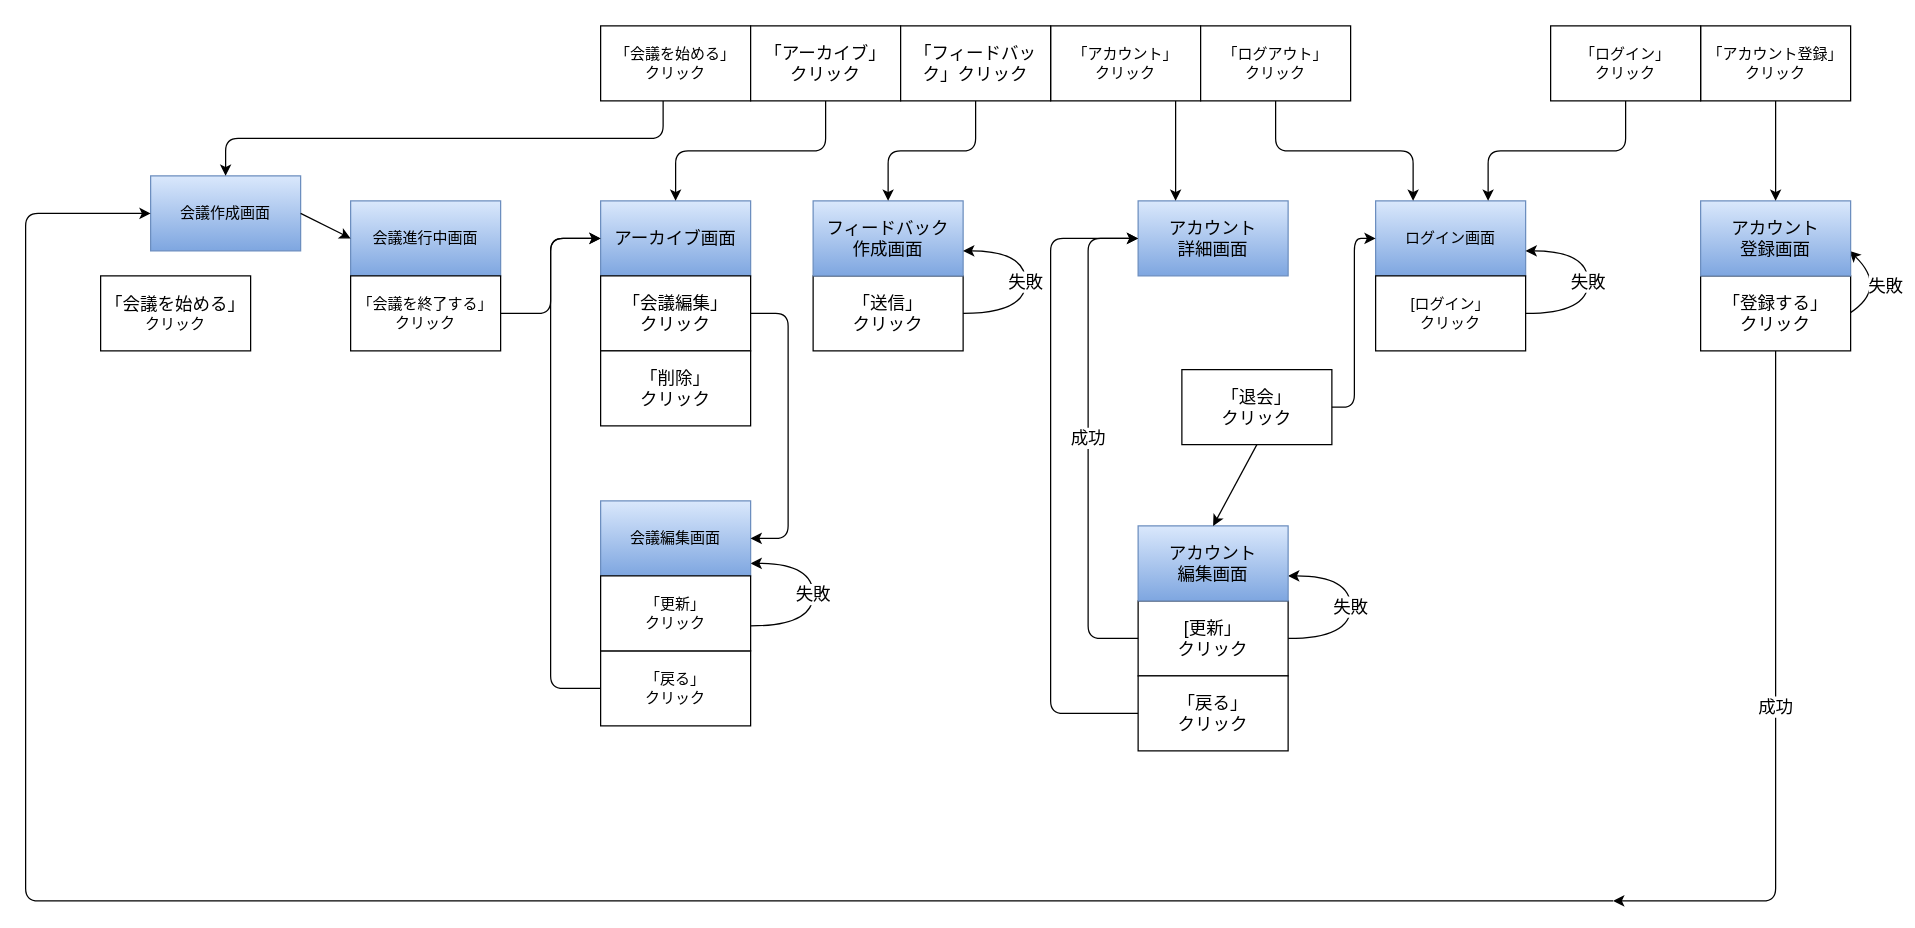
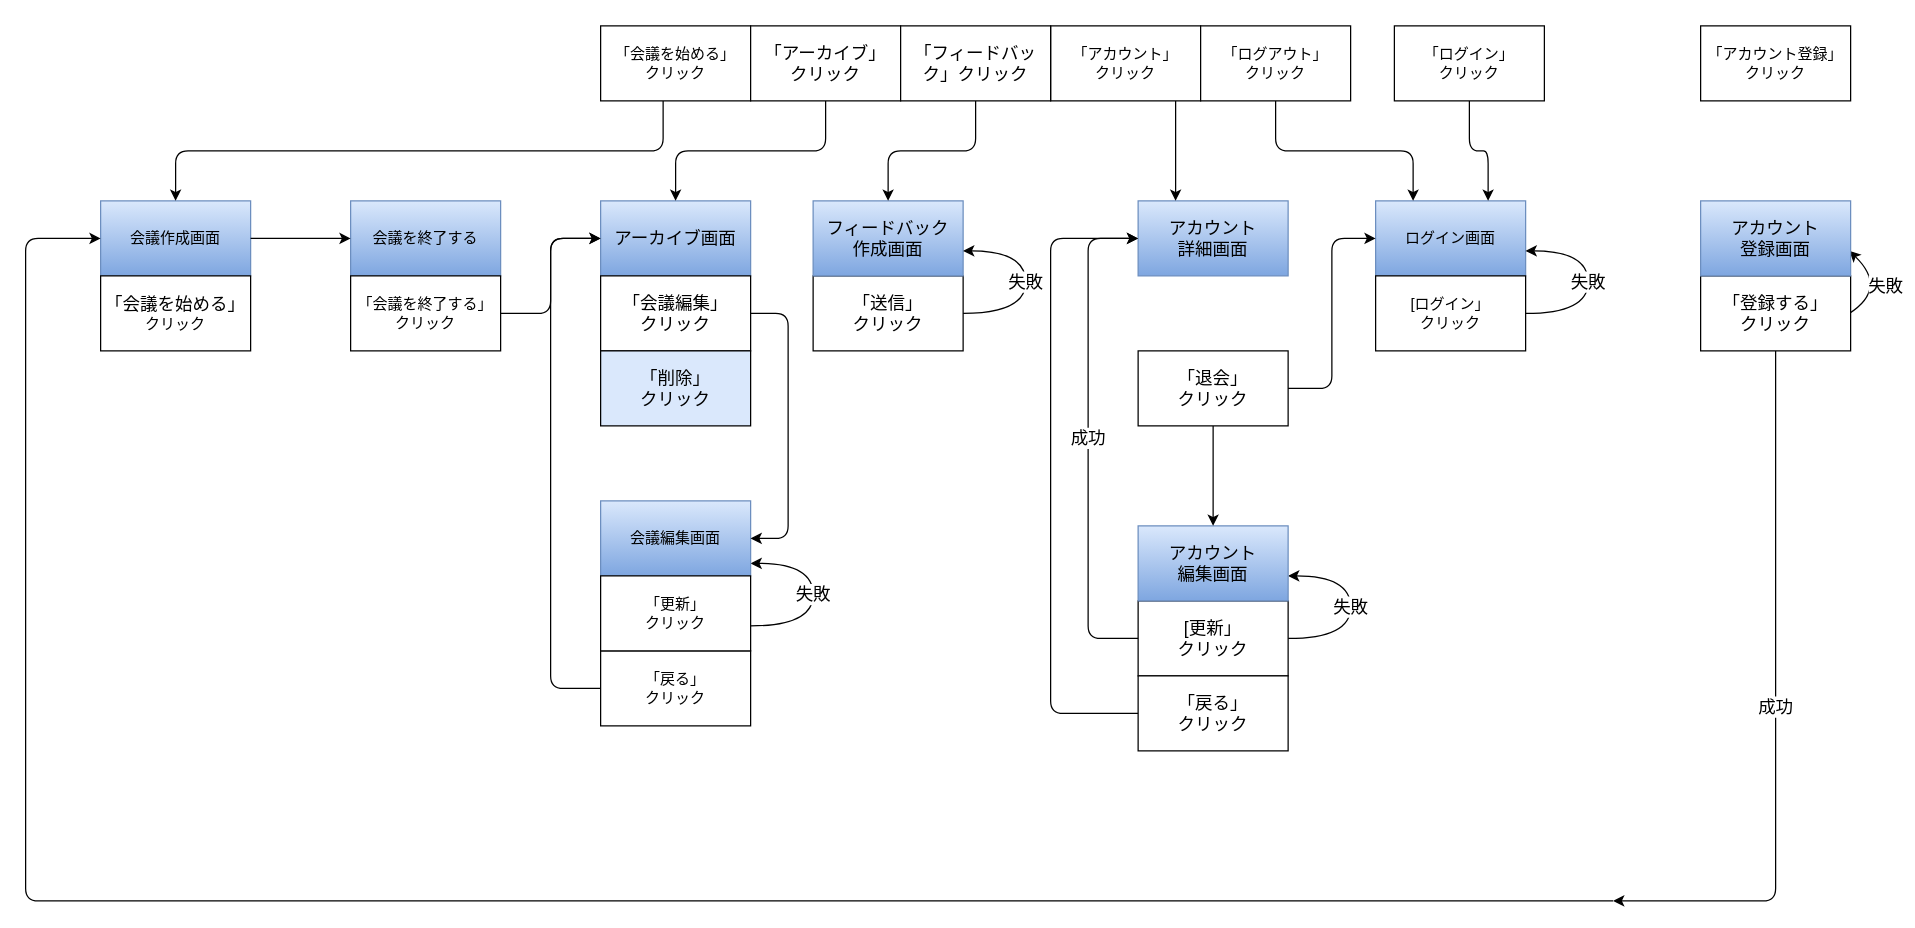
node "「ログイン」 クリック": moved (1626, 63) -> (1469, 63)
edge "「アカウント登録」 クリック" -> "アカウント 登録画面": removed
node "会議作成画面": moved (226, 213) -> (176, 238)
node "会議進行中画面": label "会議進行中画面" -> "会議を終了する"
node "「削除」 クリック": fillcolor #ffffff -> #dae8fc
node "「退会」 クリック": moved (1257, 407) -> (1213, 388)
